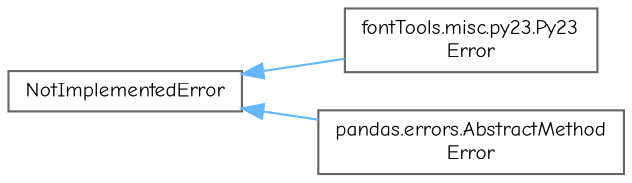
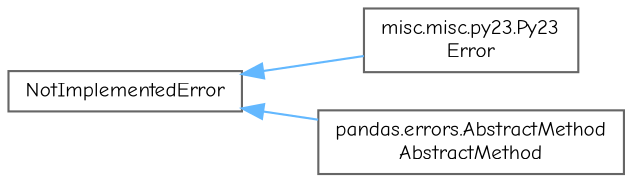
node "fontTools.misc.py23.Py23 Error": label "fontTools.misc.py23.Py23 Error" -> "misc.misc.py23.Py23 Error"
node "pandas.errors.AbstractMethod Error": label "pandas.errors.AbstractMethod Error" -> "pandas.errors.AbstractMethod AbstractMethod"
